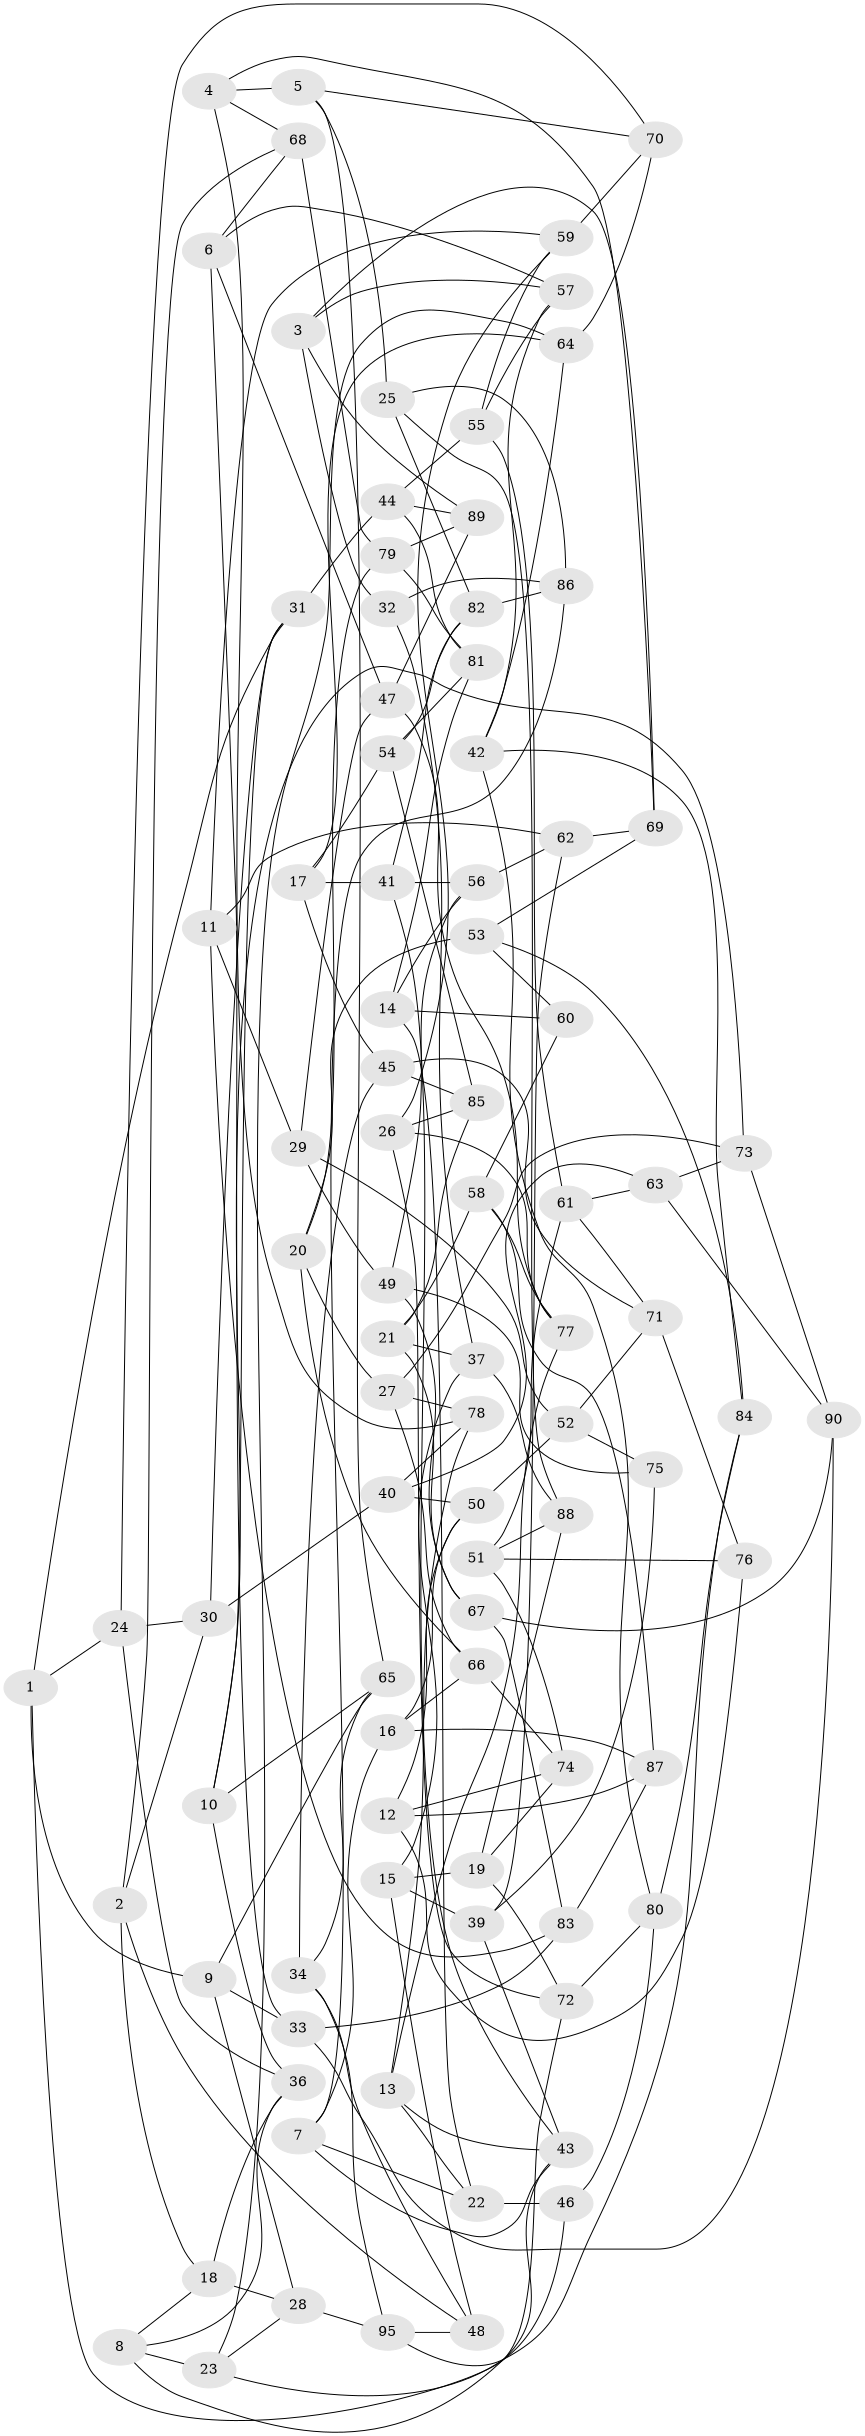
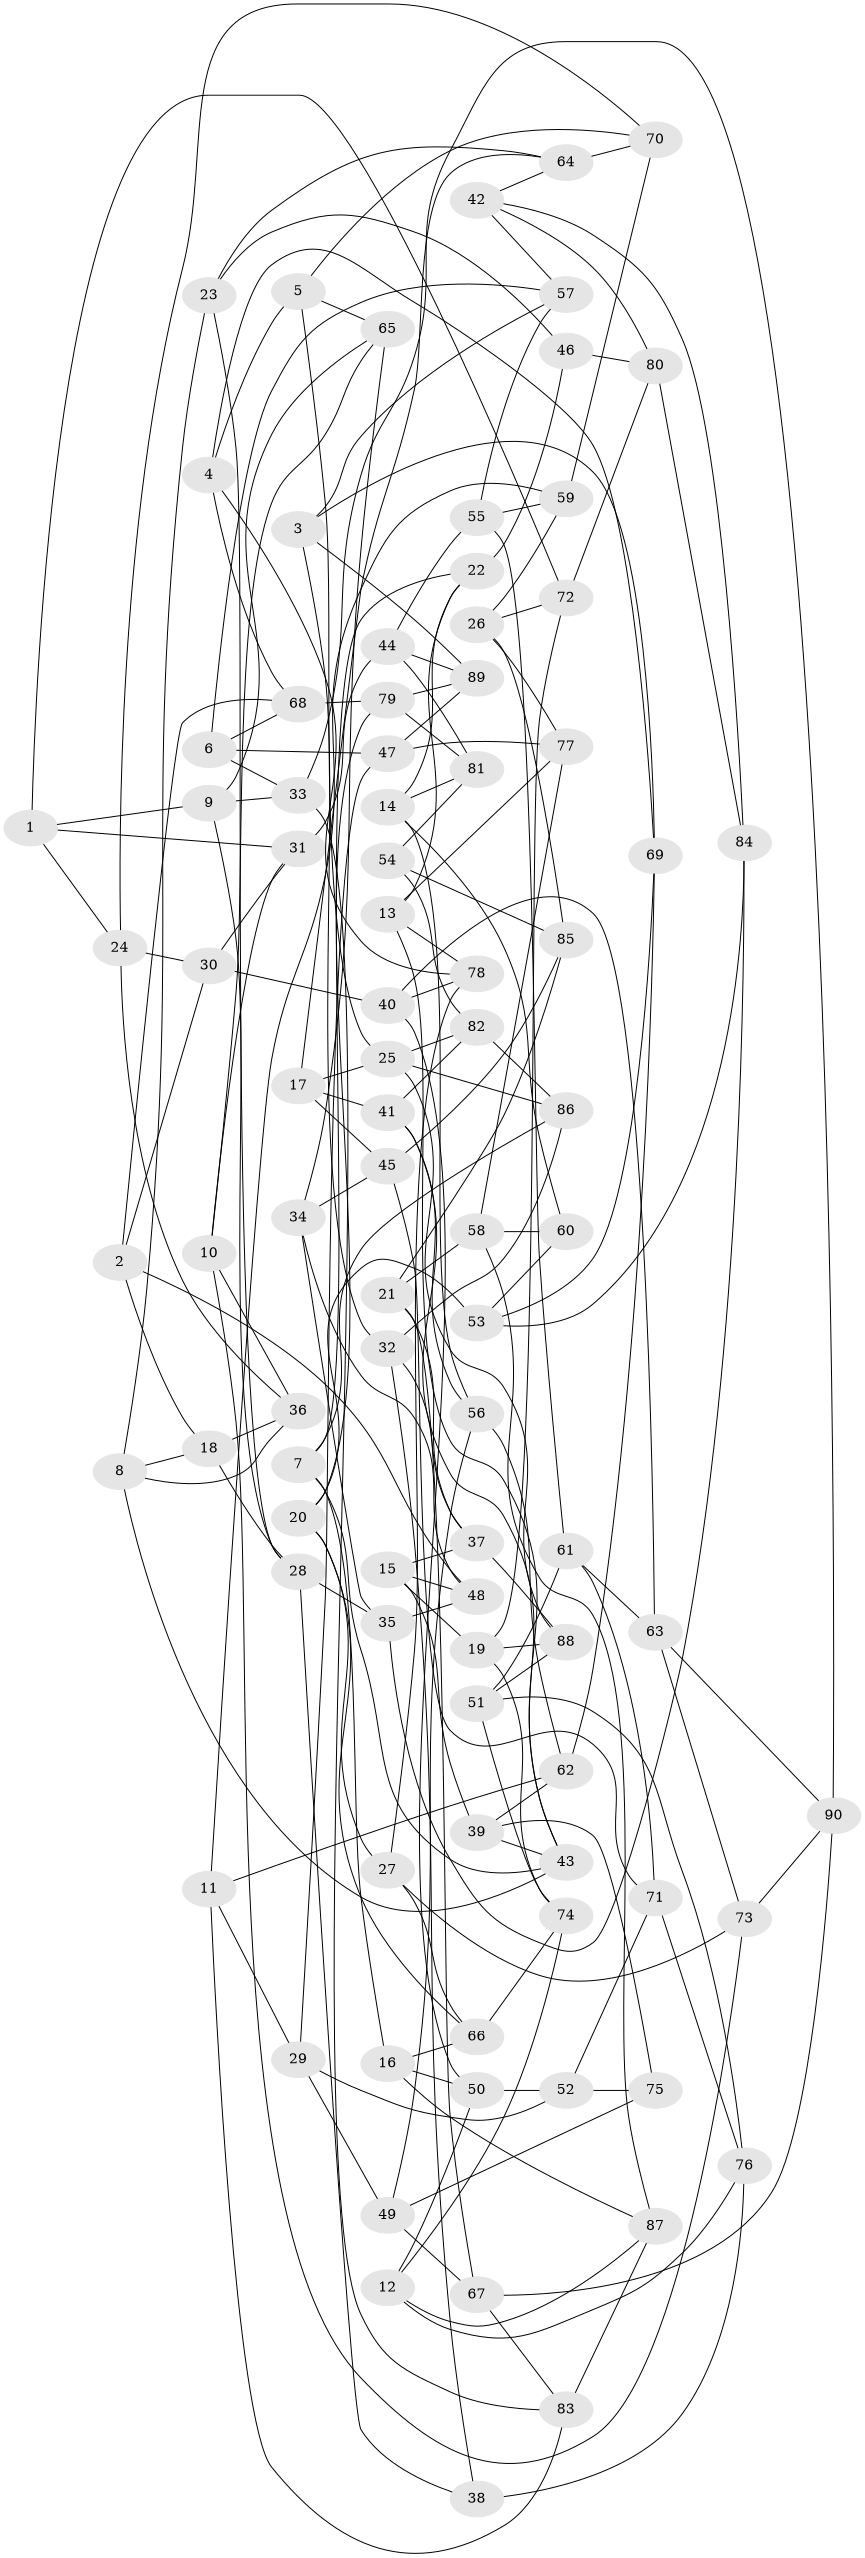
edge "54" -- "17": now "25" -- "17"
node "95": label "95" -> "35"
node "38": added
